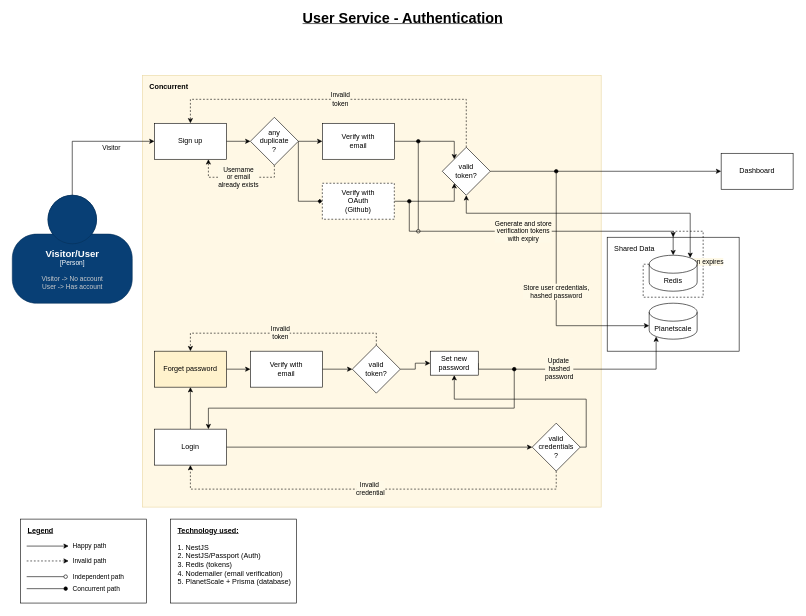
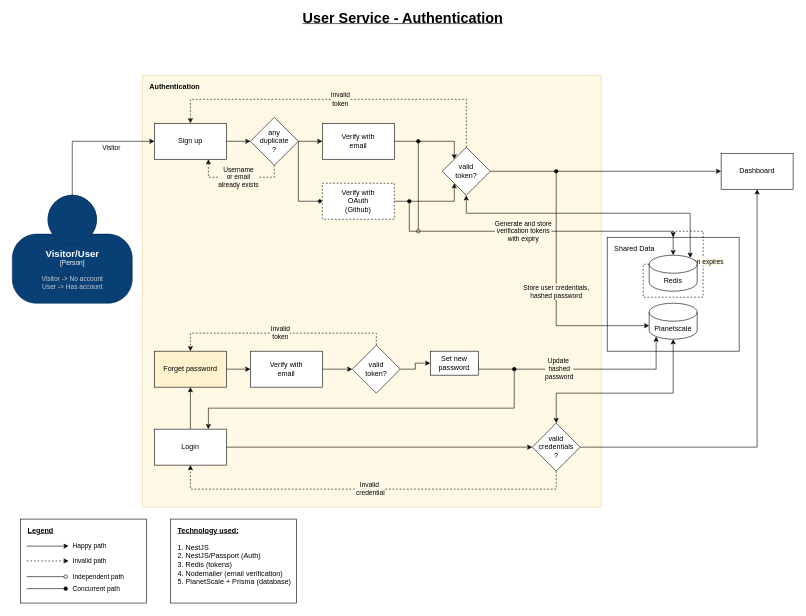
node "Concurrent": label "Concurrent" -> "Authentication"
edge "Planetscale" -- "valid credentials ?": added
edge "valid credentials ?" -> "Set new password": now "valid credentials ?" -> "Dashboard"
